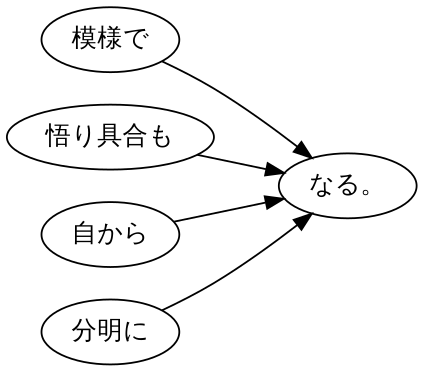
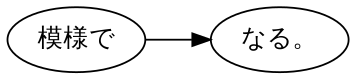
node "悟り具合も": removed
node "自から": removed
node "分明に": removed
